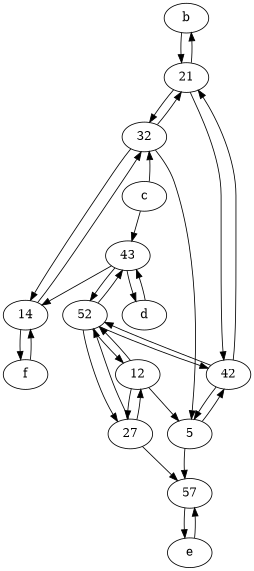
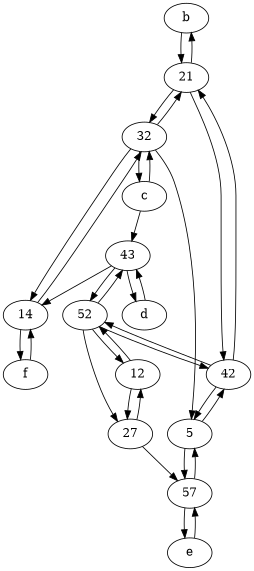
edge "32" -> "c": added
edge "27" -> "52": removed
edge "12" -> "5": now "57" -> "5"
